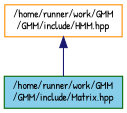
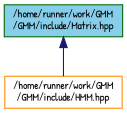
edge "/home/runner/work/GMM /GMM/include/Matrix.hpp" -> "/home/runner/work/GMM /GMM/include/HMM.hpp": reversed
